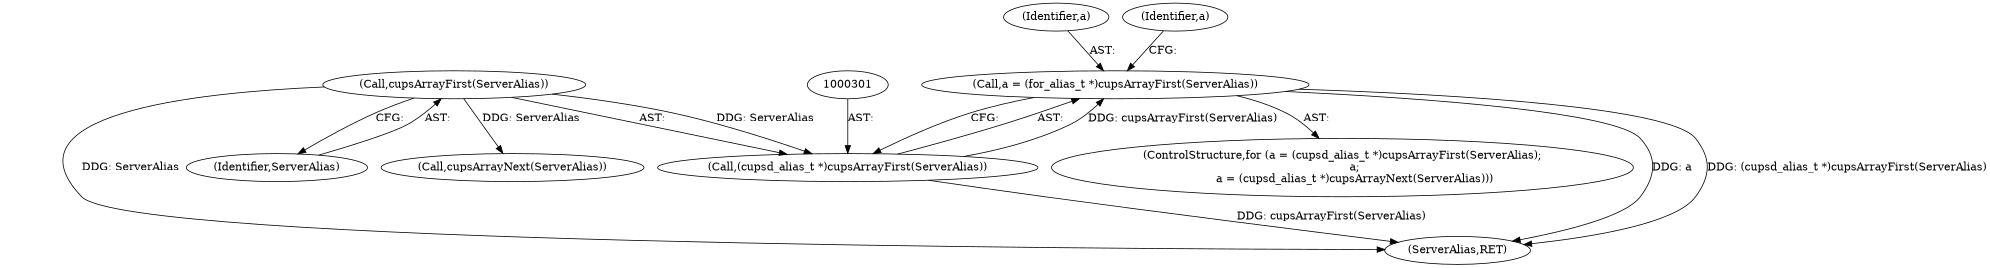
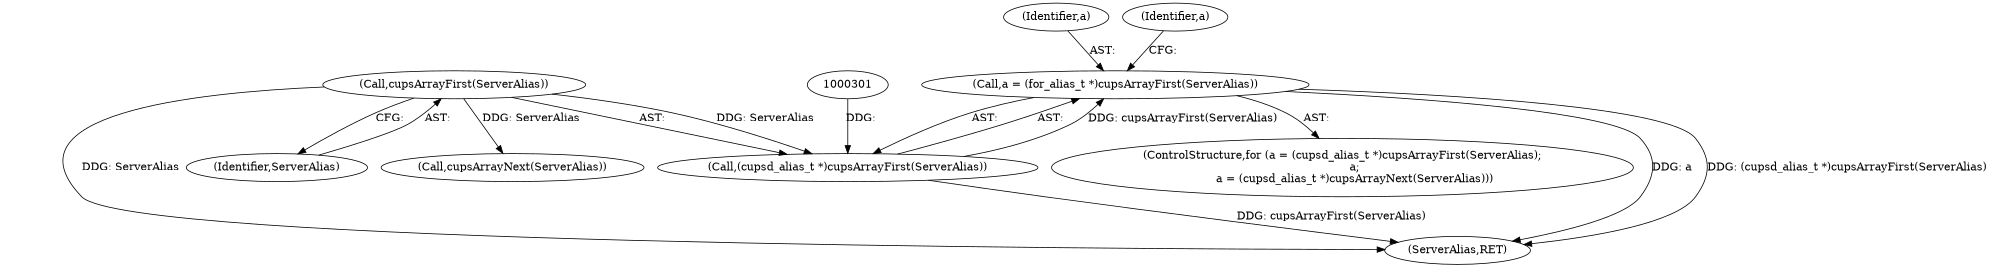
edge "1000301" -> "(Call,(cupsd_alias_t *)cupsArrayFirst(ServerAlias))": label "AST: " -> "DDG: "
edge "(Call,a = (for_alias_t *)cupsArrayFirst(ServerAlias))" -> "(Call,(cupsd_alias_t *)cupsArrayFirst(ServerAlias))": label "CFG: " -> "AST: "
